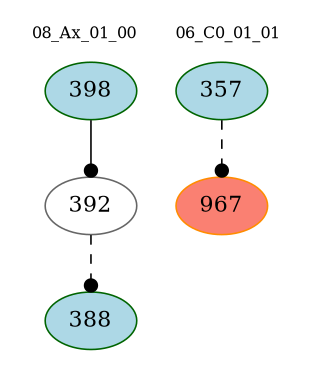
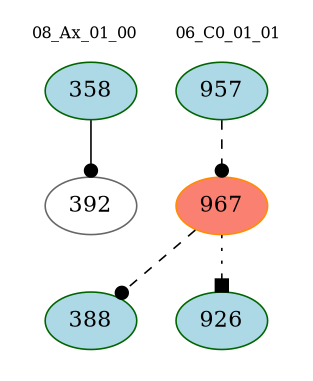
node "398": label "398" -> "358"
node "357": label "357" -> "957"
edge "392" -> "388": now "967" -> "388"
node "926": added
